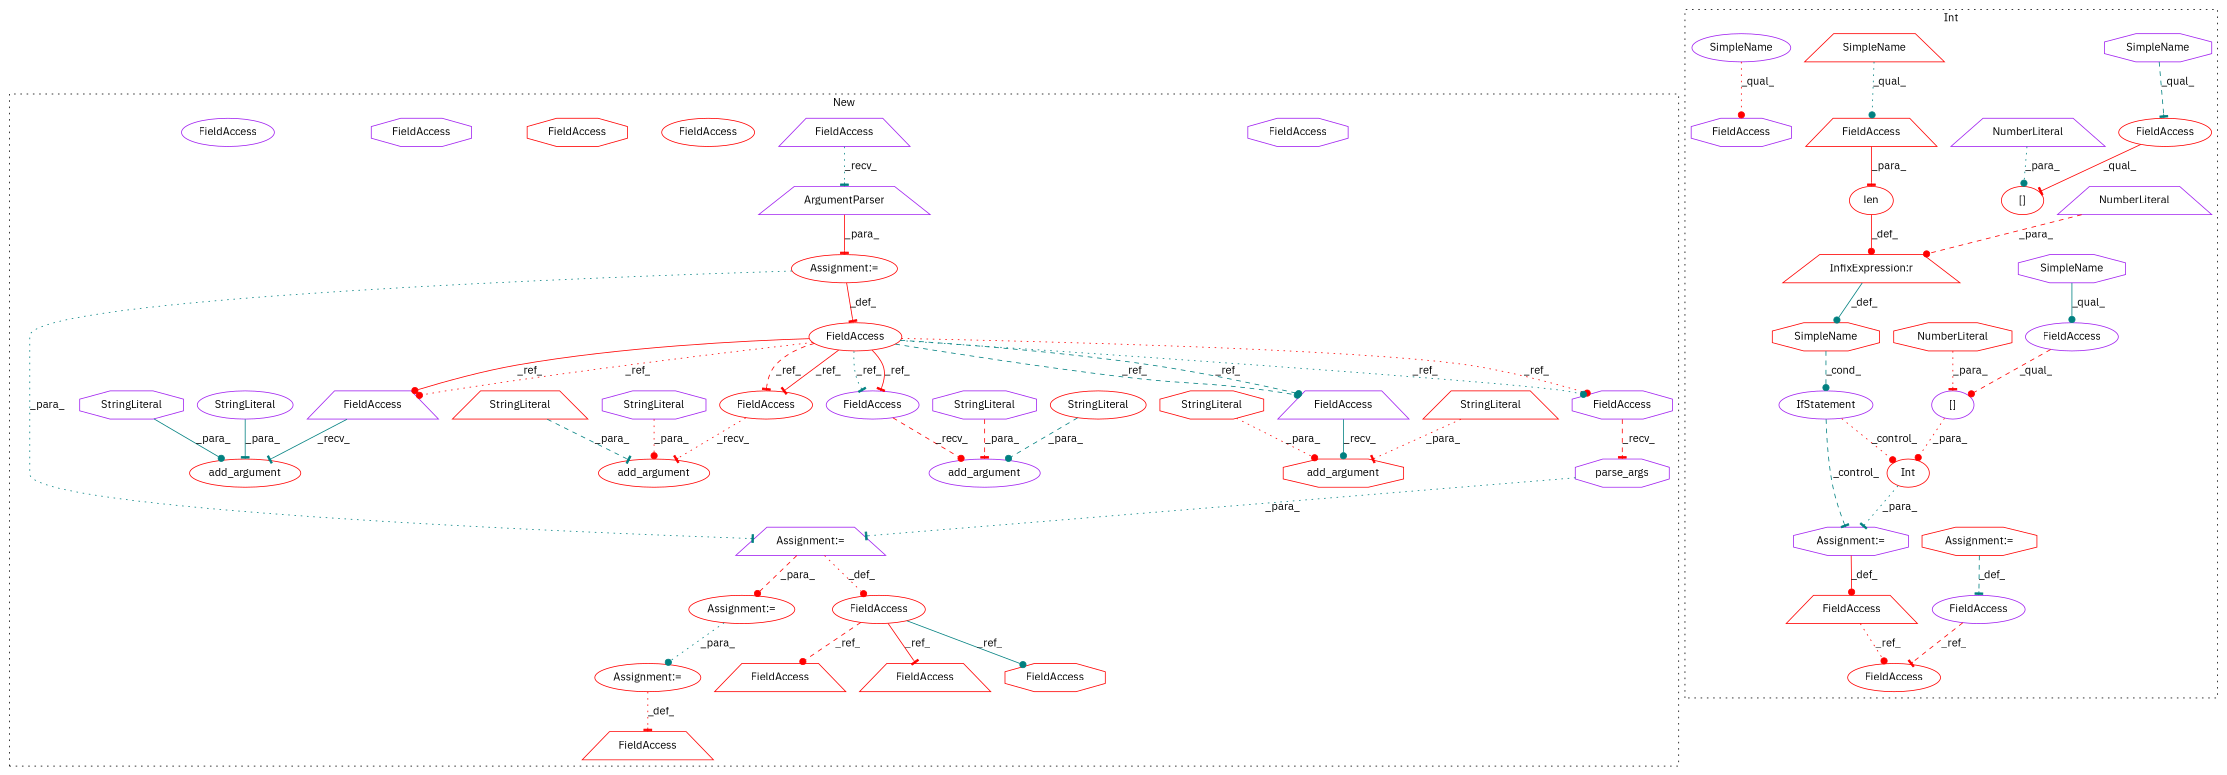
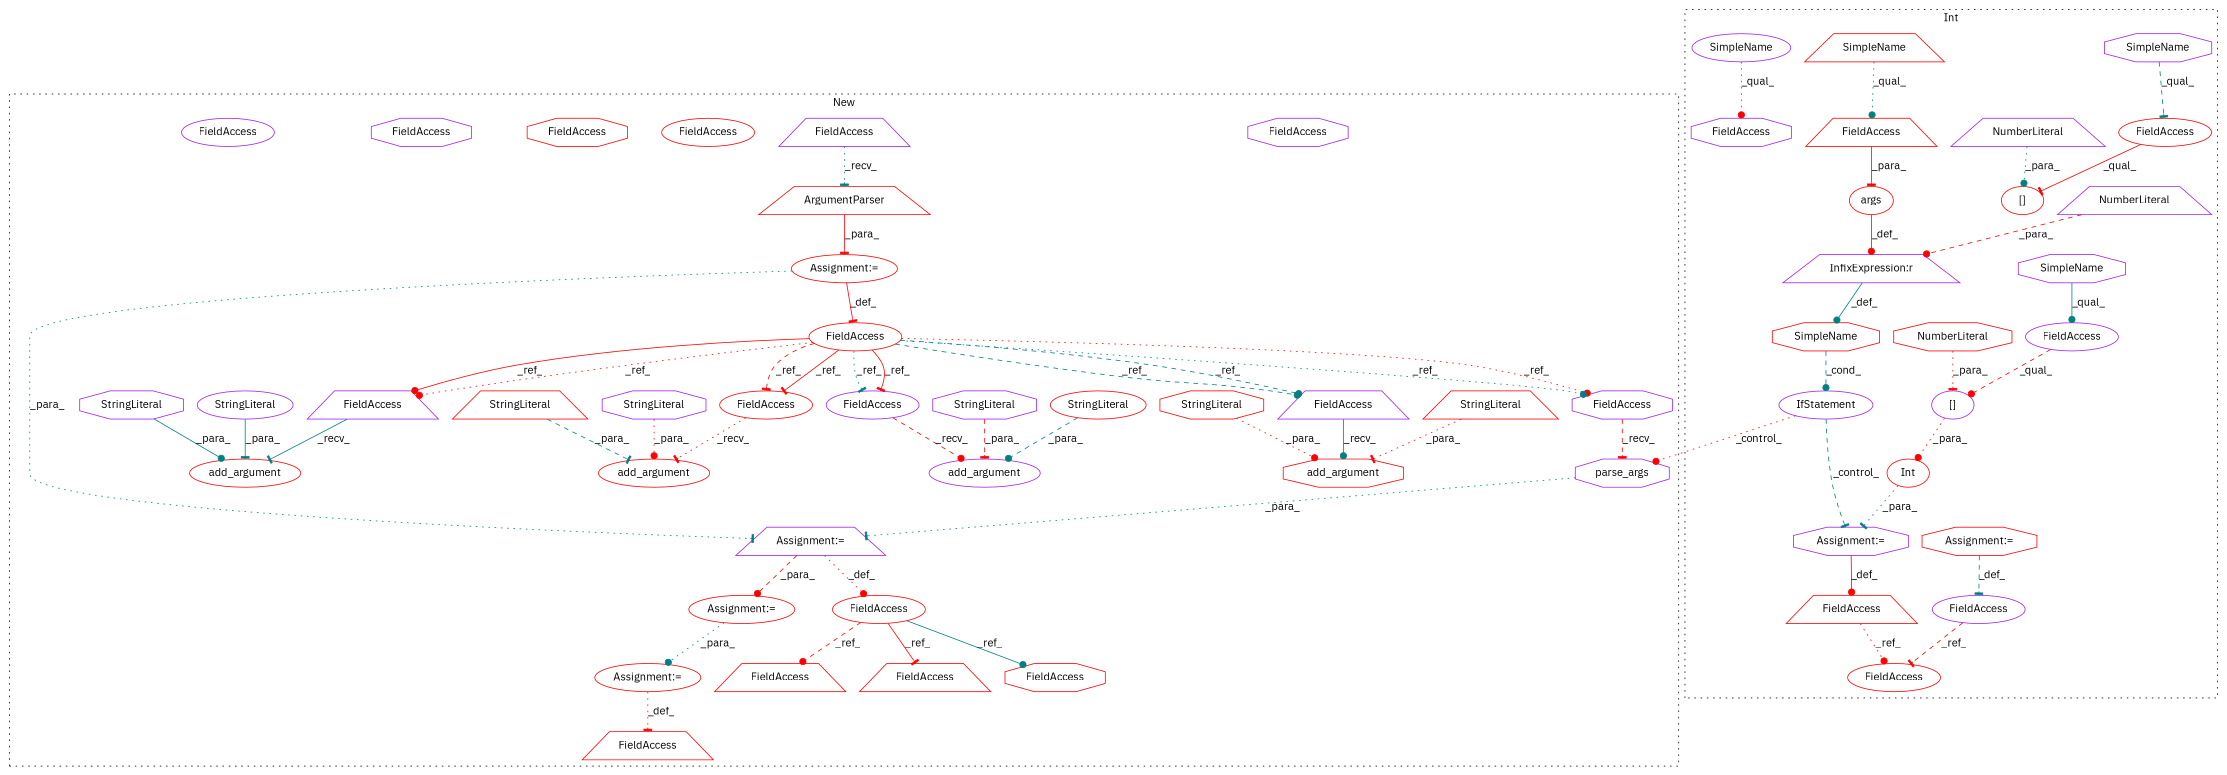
node "ArgumentParser": color purple -> red
node "len": label "len" -> "args"
node "InfixExpression:r": color red -> purple
edge "IfStatement" -> "Int": now "IfStatement" -> "parse_args"
